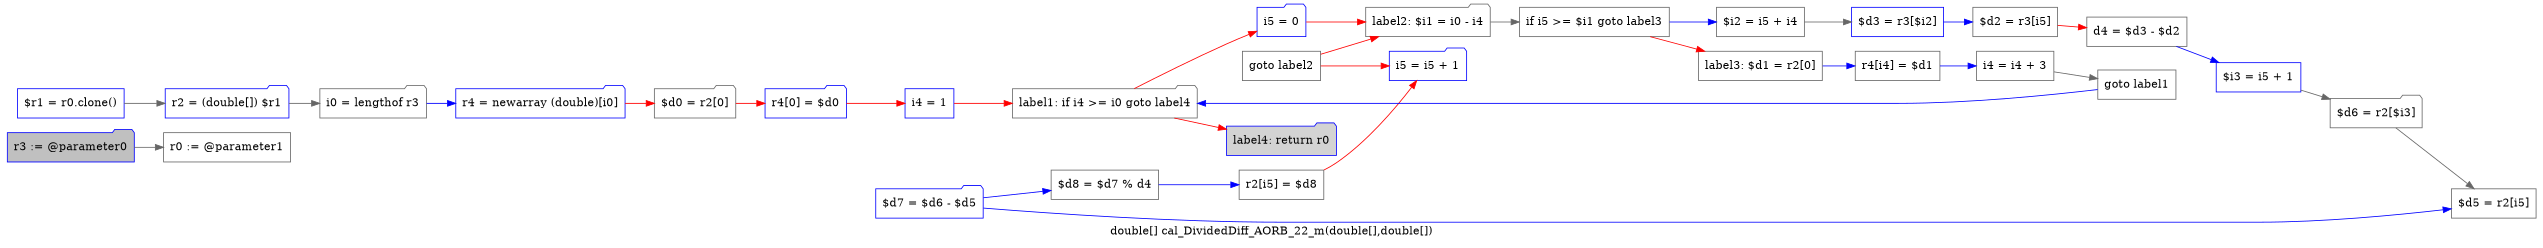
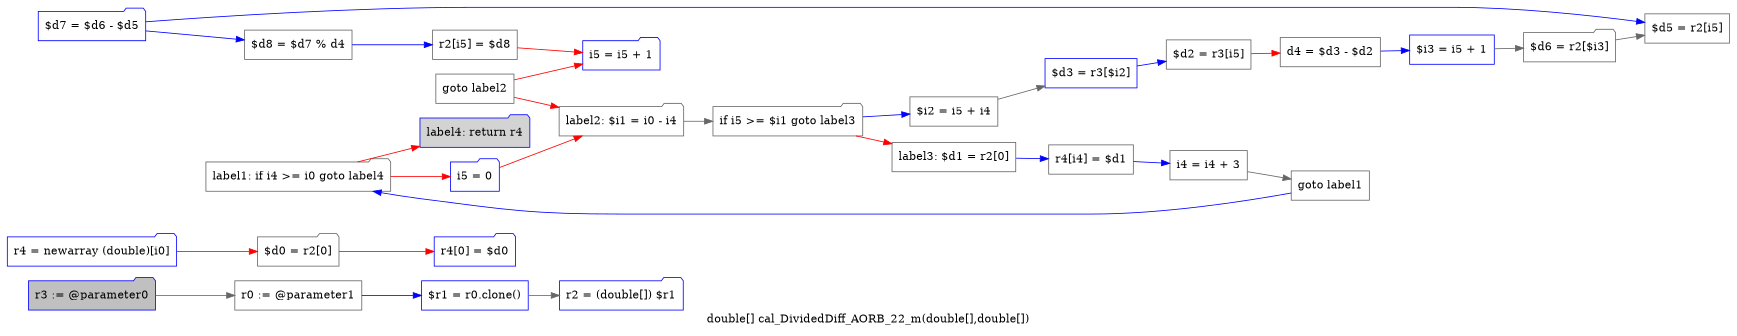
node "if i5 >= $i1 goto label3": shape box -> folder
node "i0 = lengthof r3": removed
node "i4 = 1": removed
node "label4: return r0": label "label4: return r0" -> "label4: return r4"
edge "r0 := @parameter1" -> "$r1 = r0.clone()": added
